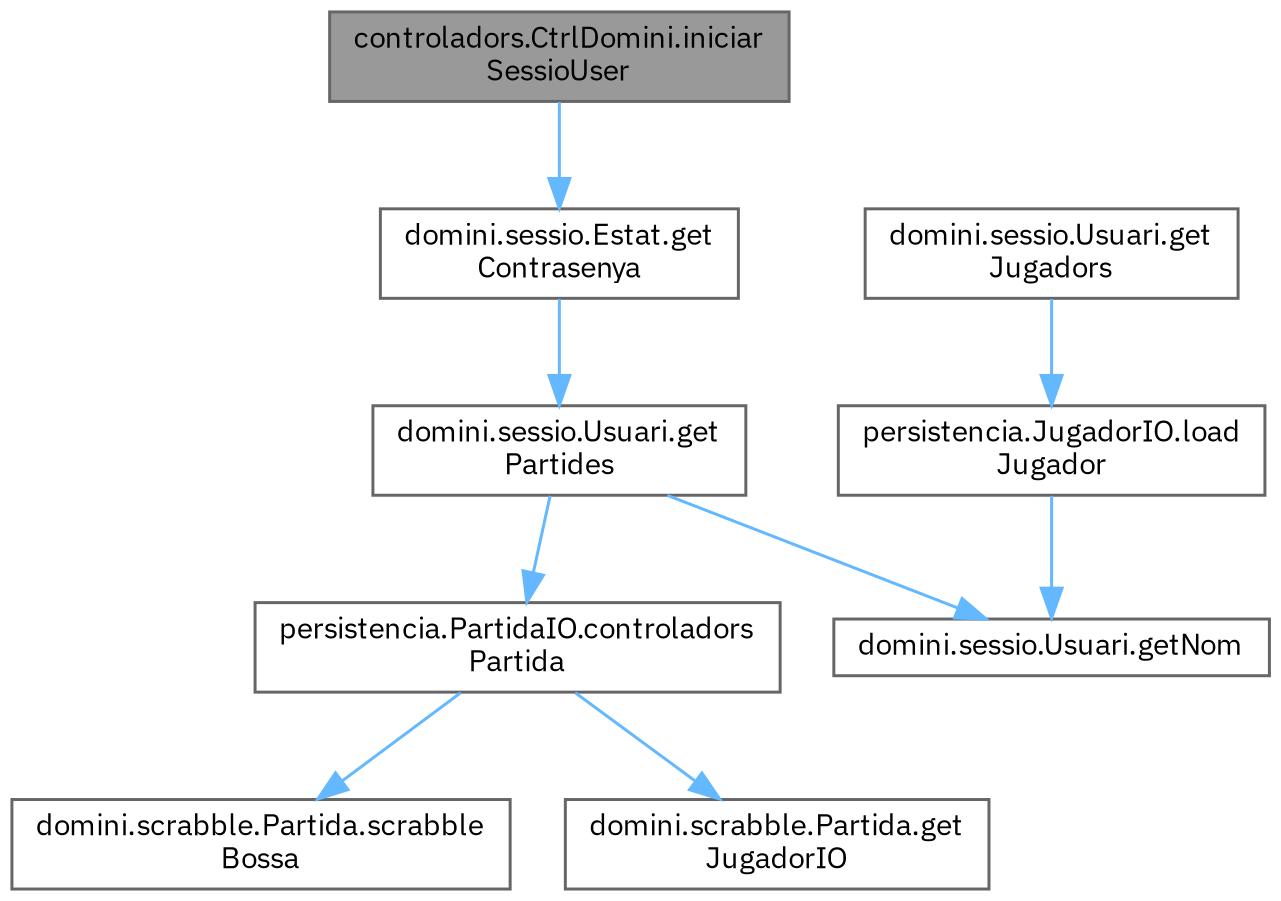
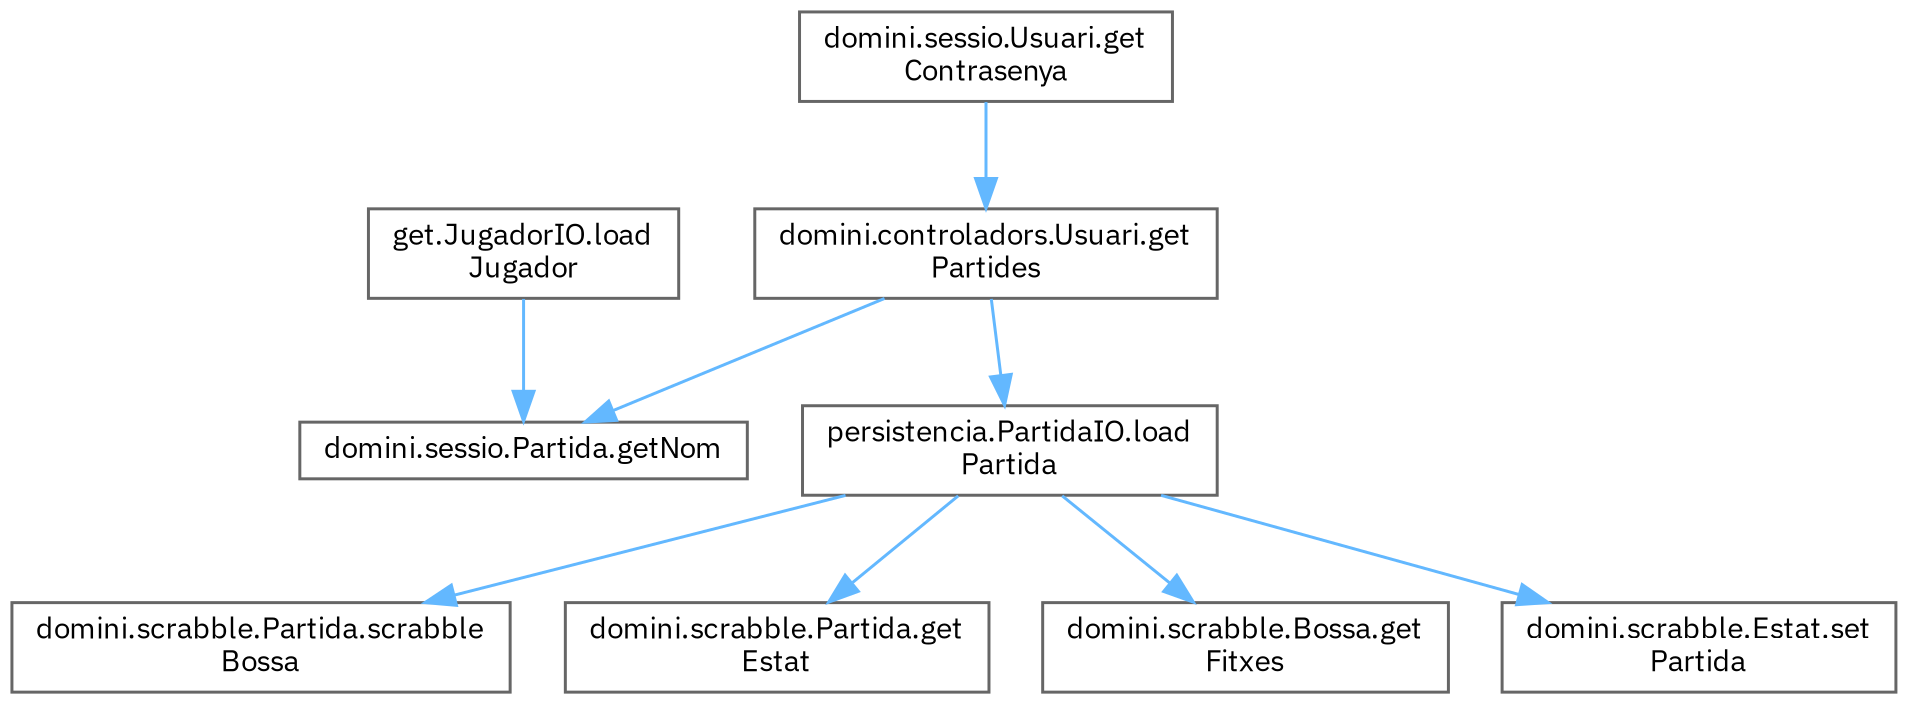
node "controladors.CtrlDomini.iniciar SessioUser": removed
node "domini.sessio.Estat.get Contrasenya": label "domini.sessio.Estat.get Contrasenya" -> "domini.sessio.Usuari.get Contrasenya"
node "domini.sessio.Usuari.get Jugadors": removed
node "domini.sessio.Usuari.get Partides": label "domini.sessio.Usuari.get Partides" -> "domini.controladors.Usuari.get Partides"
node "persistencia.JugadorIO.load Jugador": label "persistencia.JugadorIO.load Jugador" -> "get.JugadorIO.load Jugador"
node "persistencia.PartidaIO.controladors Partida": label "persistencia.PartidaIO.controladors Partida" -> "persistencia.PartidaIO.load Partida"
node "domini.sessio.Usuari.getNom": label "domini.sessio.Usuari.getNom" -> "domini.sessio.Partida.getNom"
node "domini.scrabble.Bossa.get Fitxes": added
node "domini.scrabble.Estat.set Partida": added
node "domini.scrabble.Partida.get JugadorIO": label "domini.scrabble.Partida.get JugadorIO" -> "domini.scrabble.Partida.get Estat"
